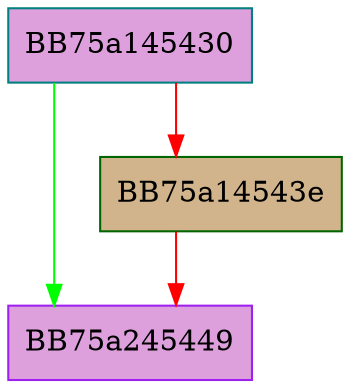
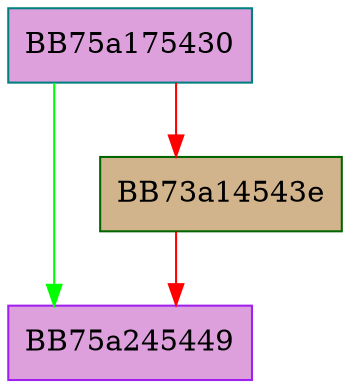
node "BB75a145430": label "BB75a145430" -> "BB75a175430"
node "BB75a14543e": label "BB75a14543e" -> "BB73a14543e"
